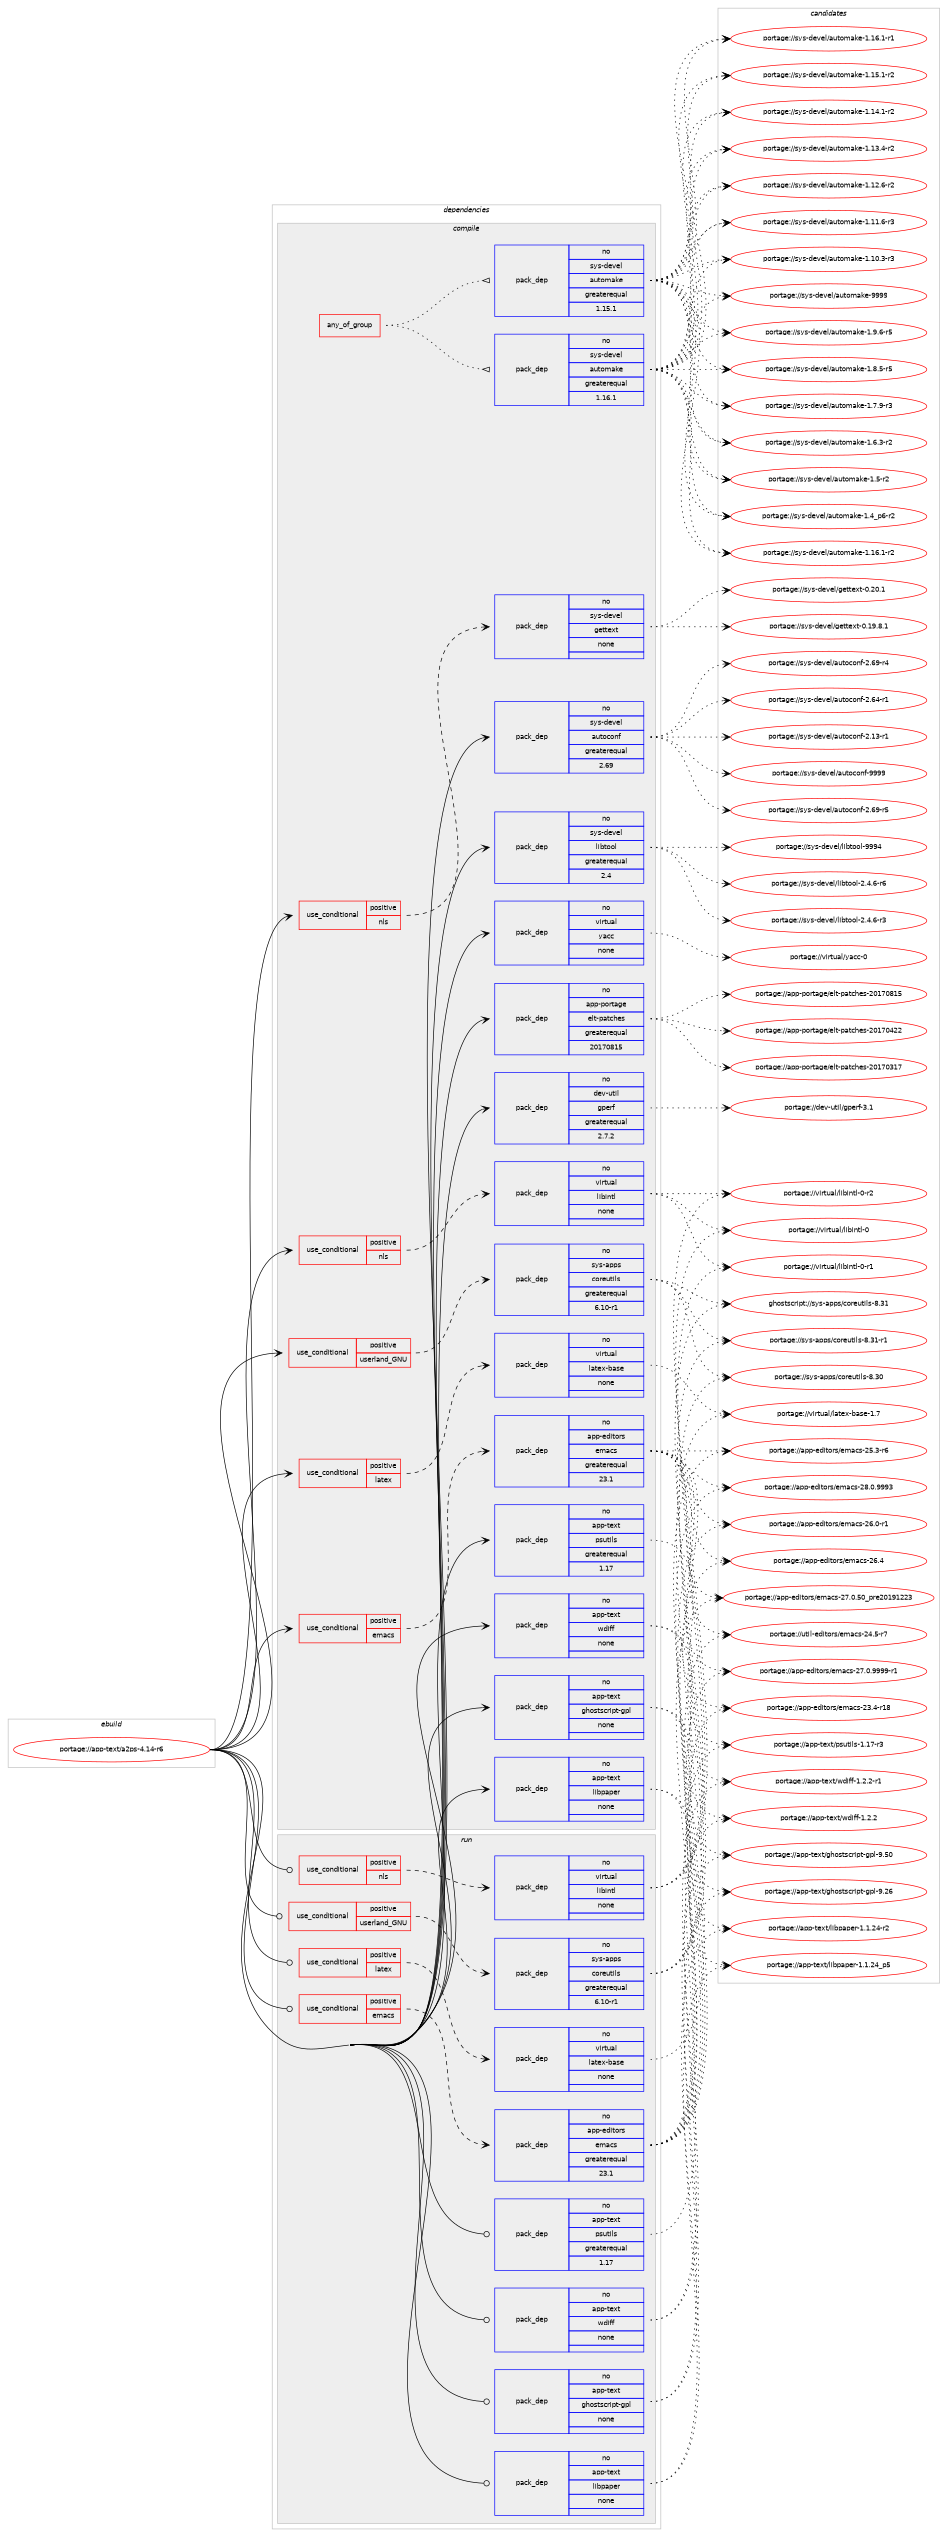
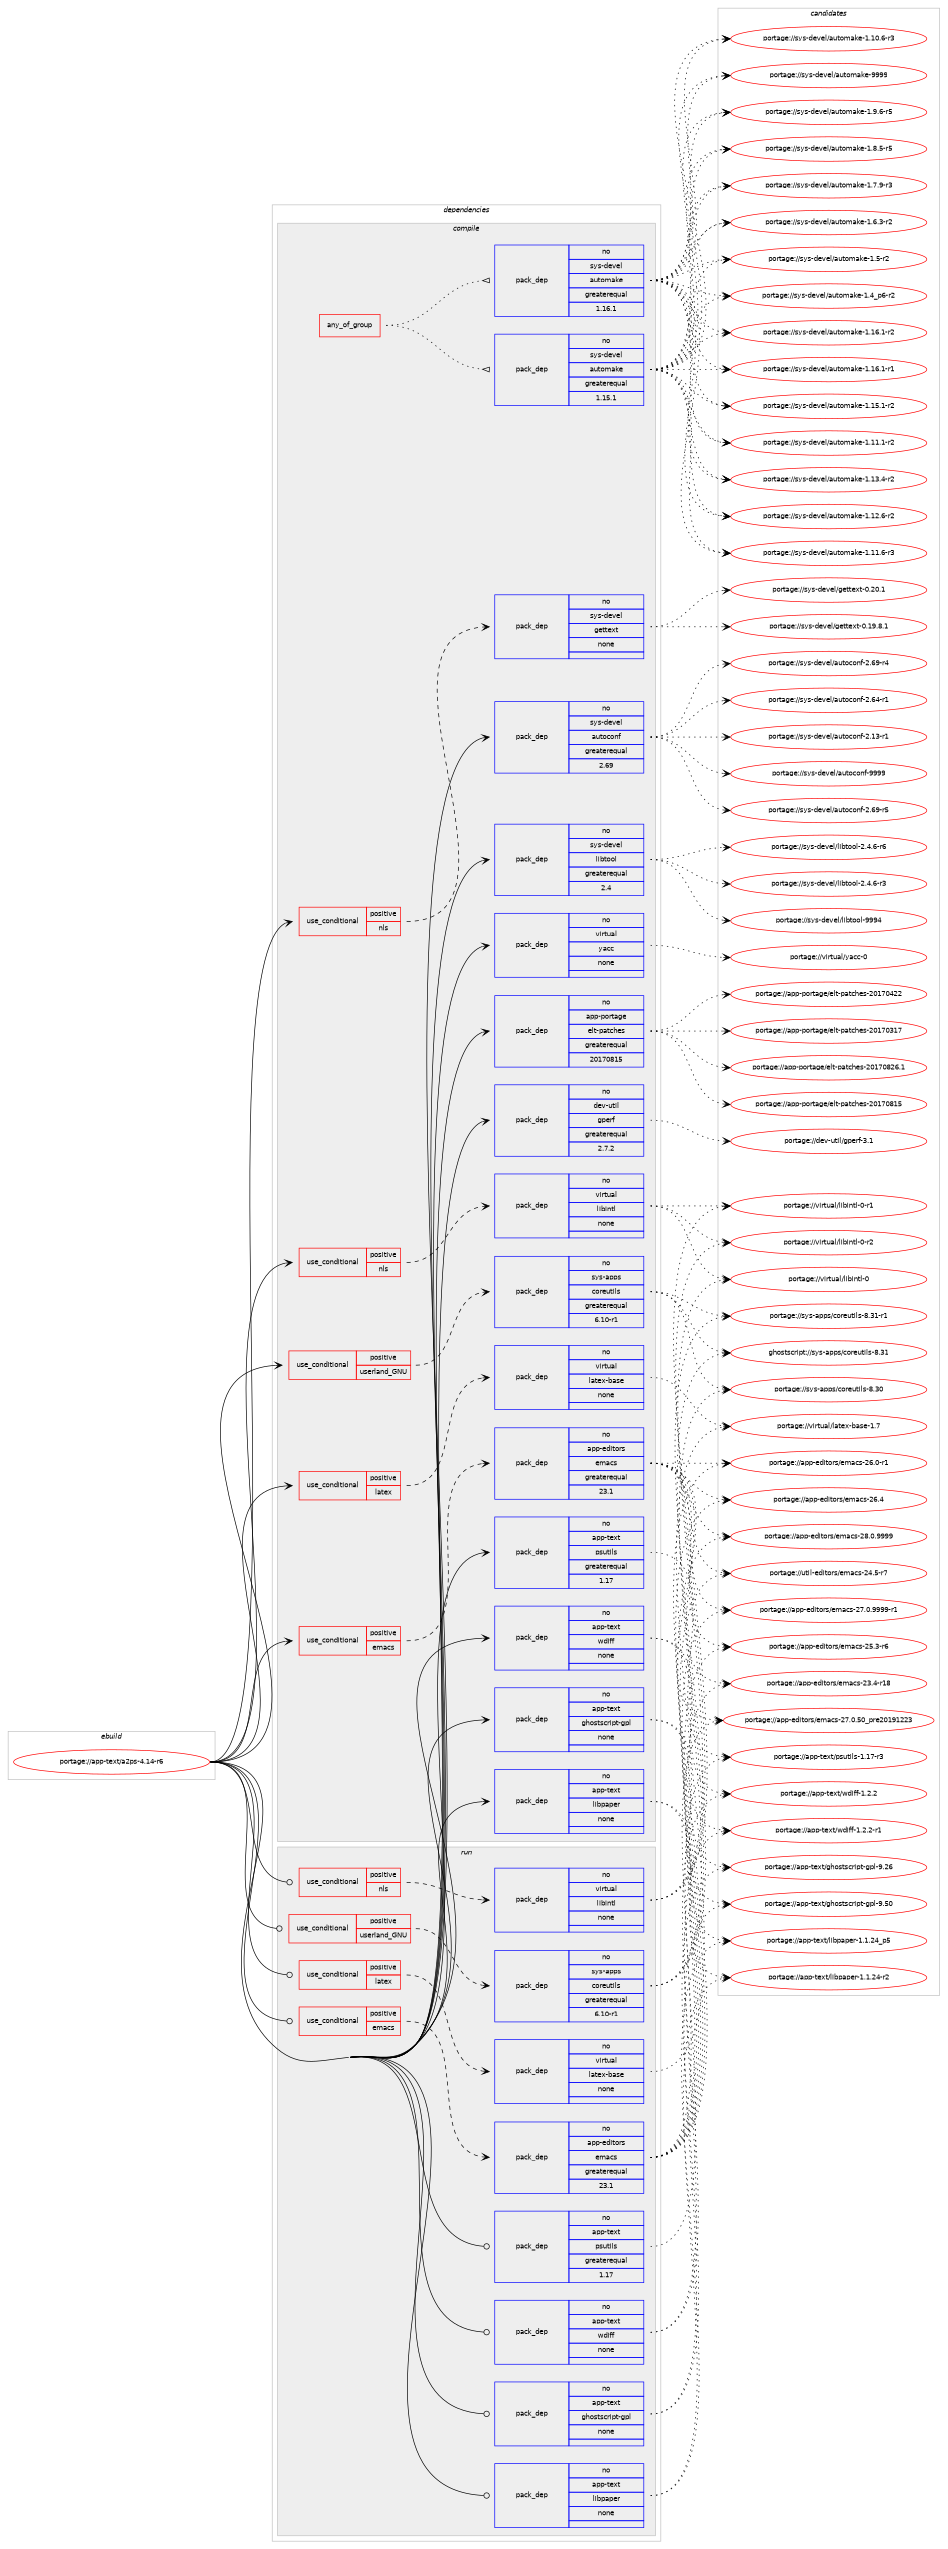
node "portage://sys-devel/automake-1.14.1-r2": label "portage://sys-devel/automake-1.14.1-r2" -> "portage://sys-devel/automake-1.11.1-r2"
node "portage://sys-devel/automake-1.10.3-r3": label "portage://sys-devel/automake-1.10.3-r3" -> "portage://sys-devel/automake-1.10.6-r3"
node "portage://app-portage/elt-patches-20170826.1": added
node "portage://app-editors/emacs-28.0.9993": label "portage://app-editors/emacs-28.0.9993" -> "portage://app-editors/emacs-28.0.9999"
